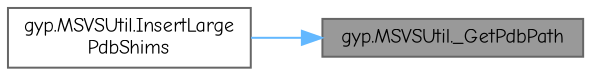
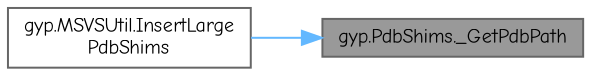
node "gyp.MSVSUtil._GetPdbPath": label "gyp.MSVSUtil._GetPdbPath" -> "gyp.PdbShims._GetPdbPath"
